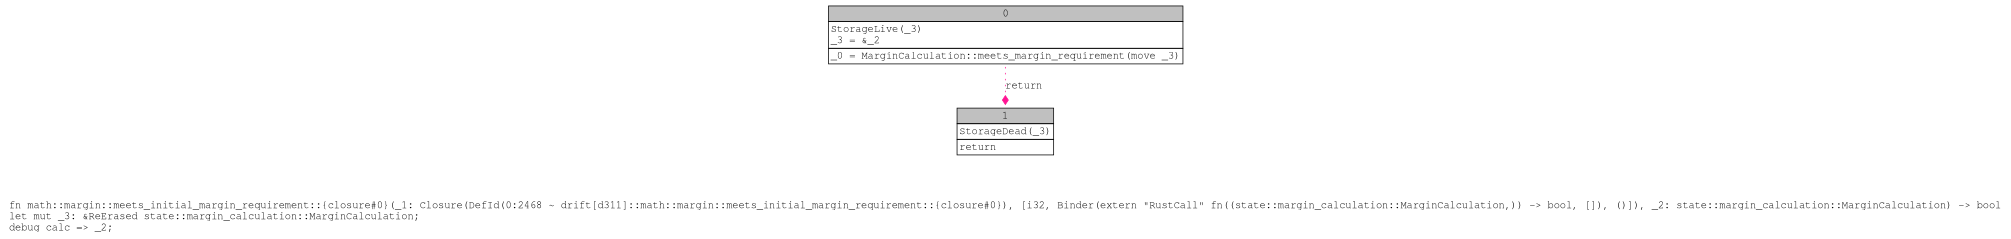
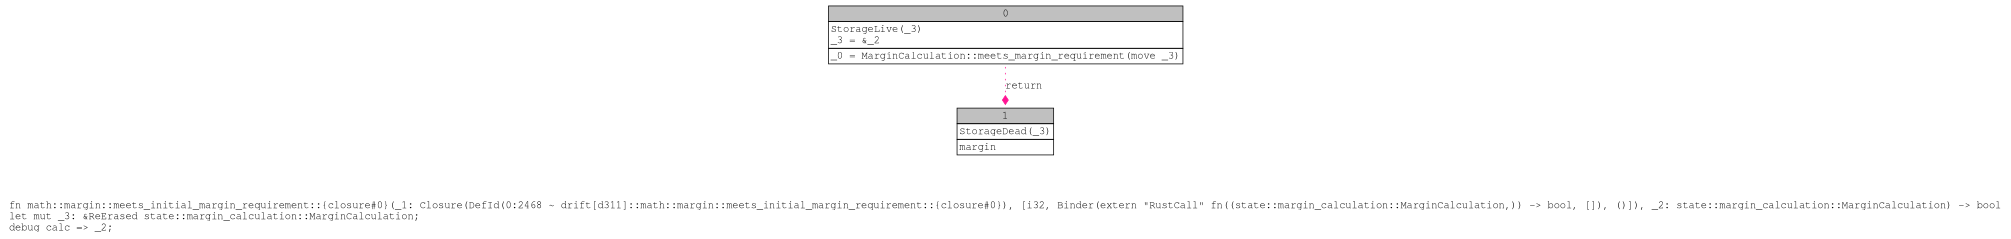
node "1": text "return" -> "margin"
